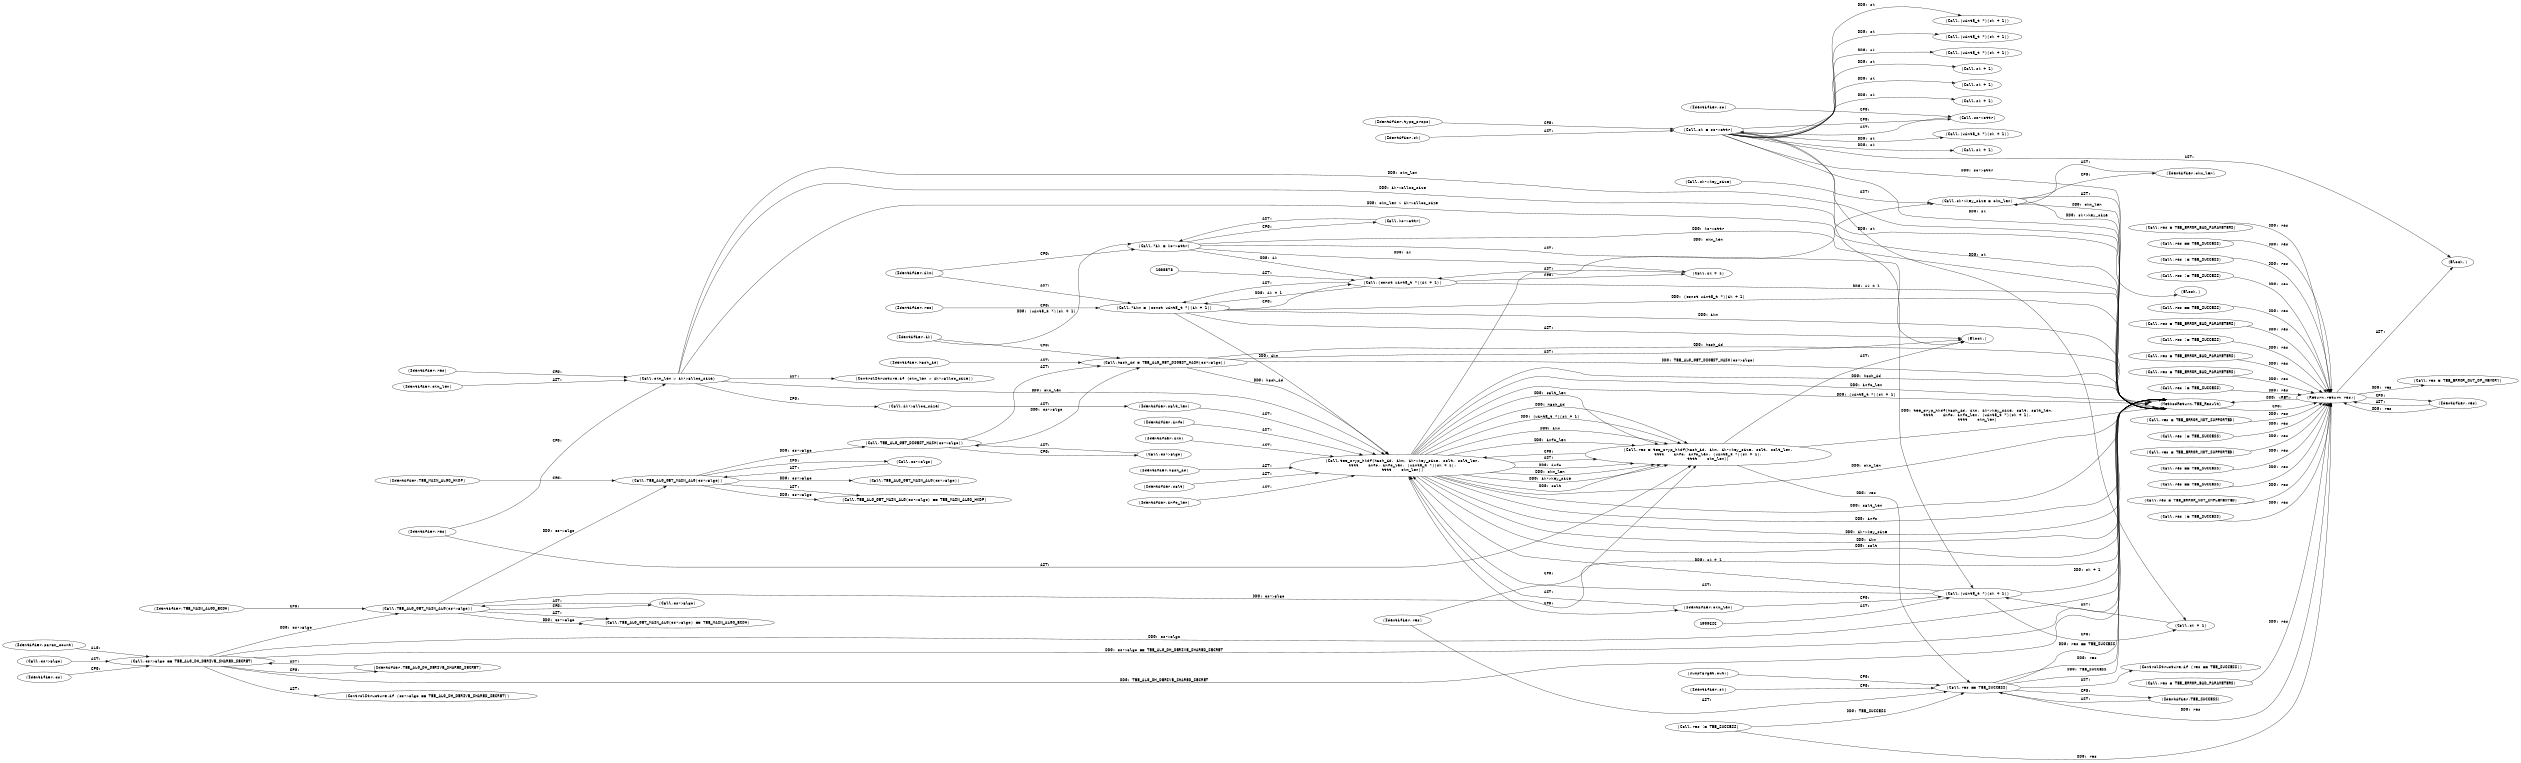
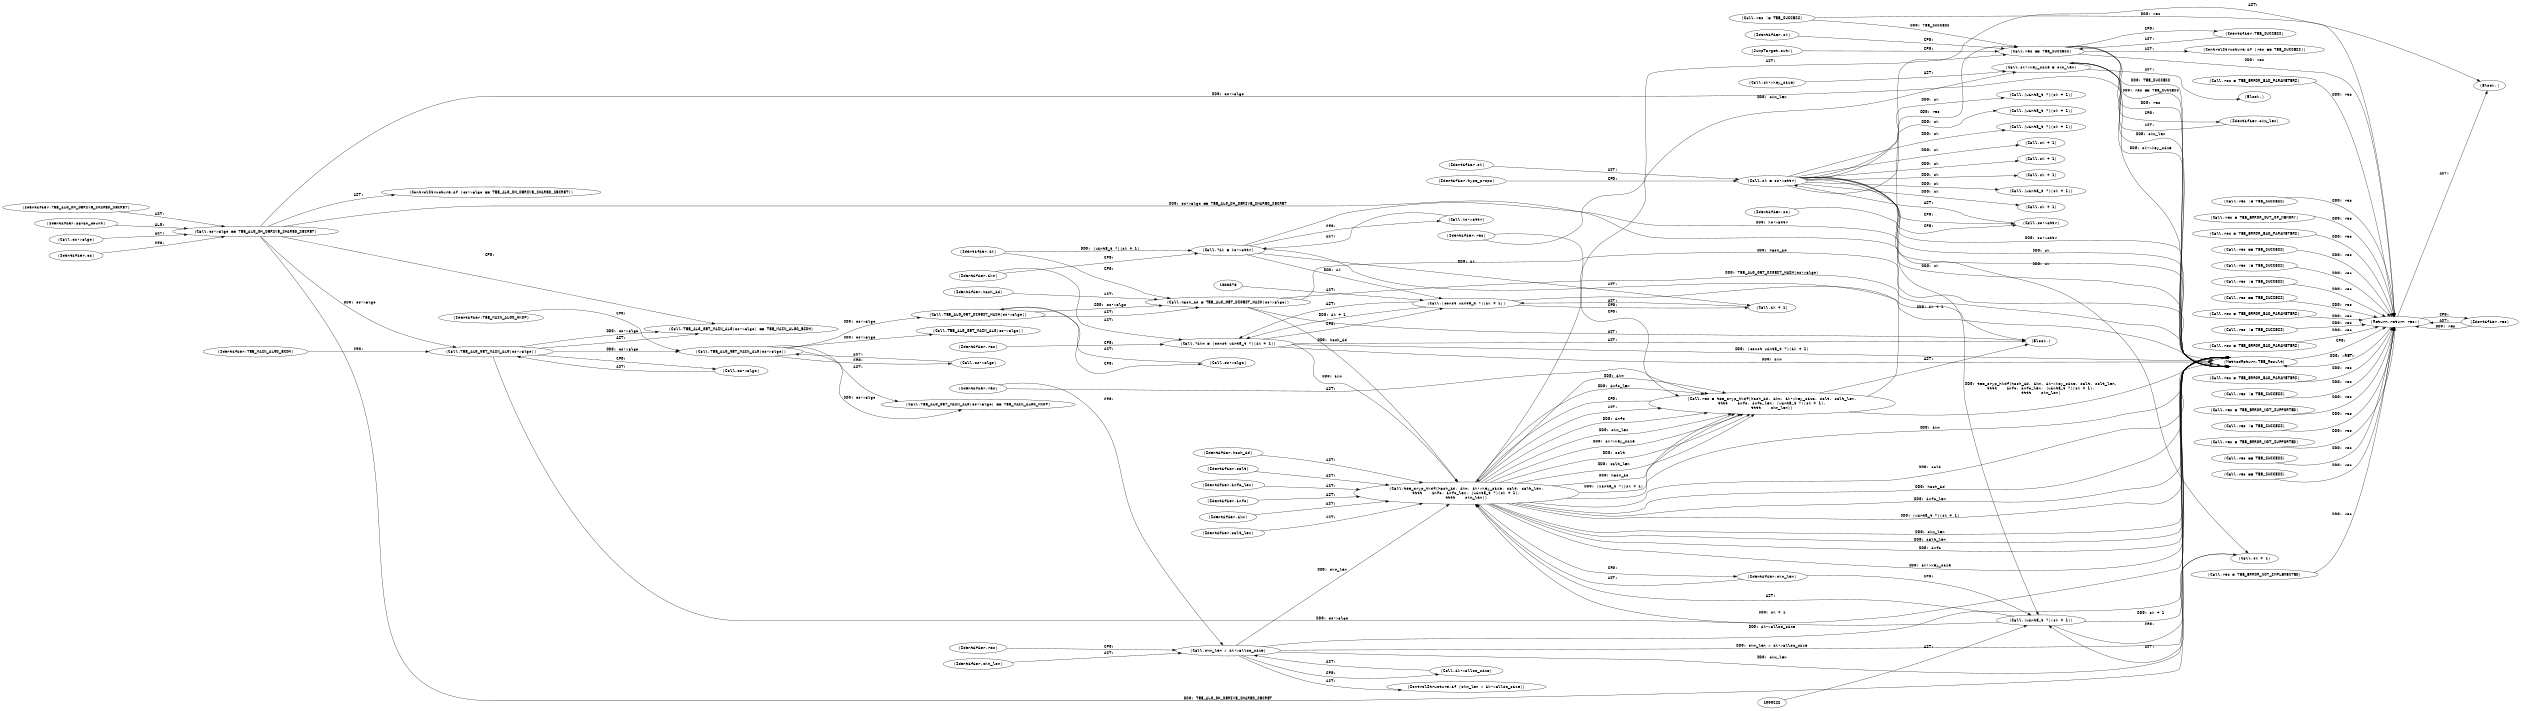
edge "(Return,return res;)" -> "(Call,res = TEE_ERROR_OUT_OF_MEMORY)": reversed
edge "(Call,ik->alloc_size)" -> "(Identifier,salt_len)": now "(Call,ik->alloc_size)" -> "(Call,okm_len > ik->alloc_size)"
edge "(Call,cs->algo == TEE_ALG_DH_DERIVE_SHARED_SECRET)" -> "(Identifier,TEE_ALG_DH_DERIVE_SHARED_SECRET)": now "(Call,cs->algo == TEE_ALG_DH_DERIVE_SHARED_SECRET)" -> "(Call,TEE_ALG_GET_MAIN_ALG(cs->algo) == TEE_MAIN_ALGO_ECDH)"
